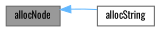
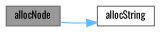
edge "allocString" -> "allocNode": reversed
